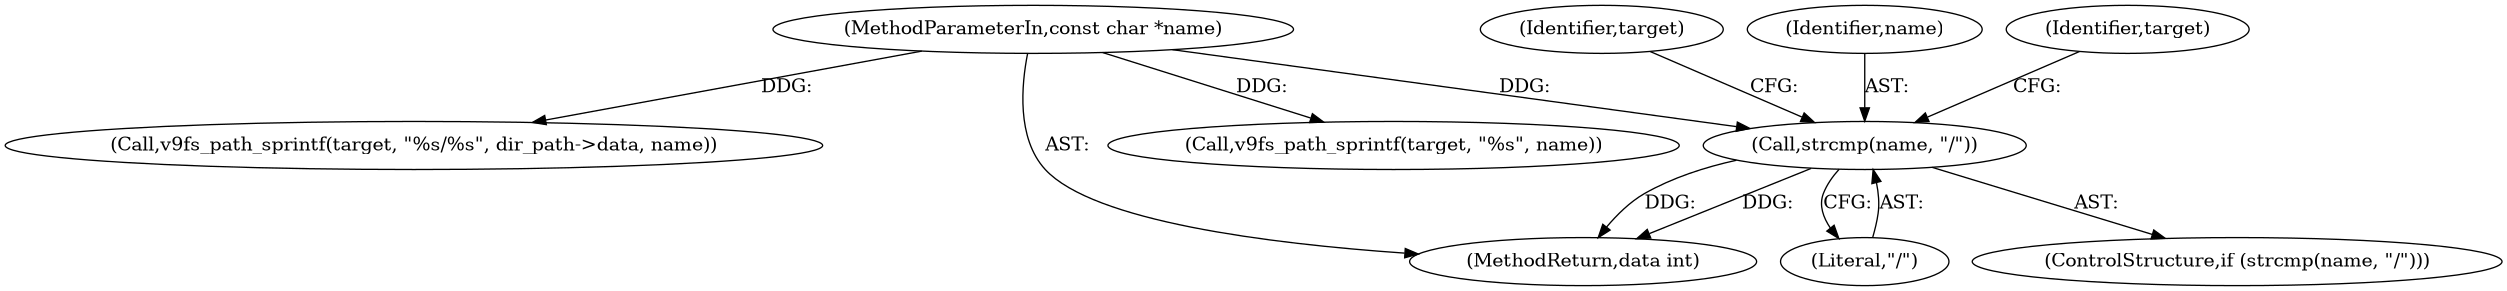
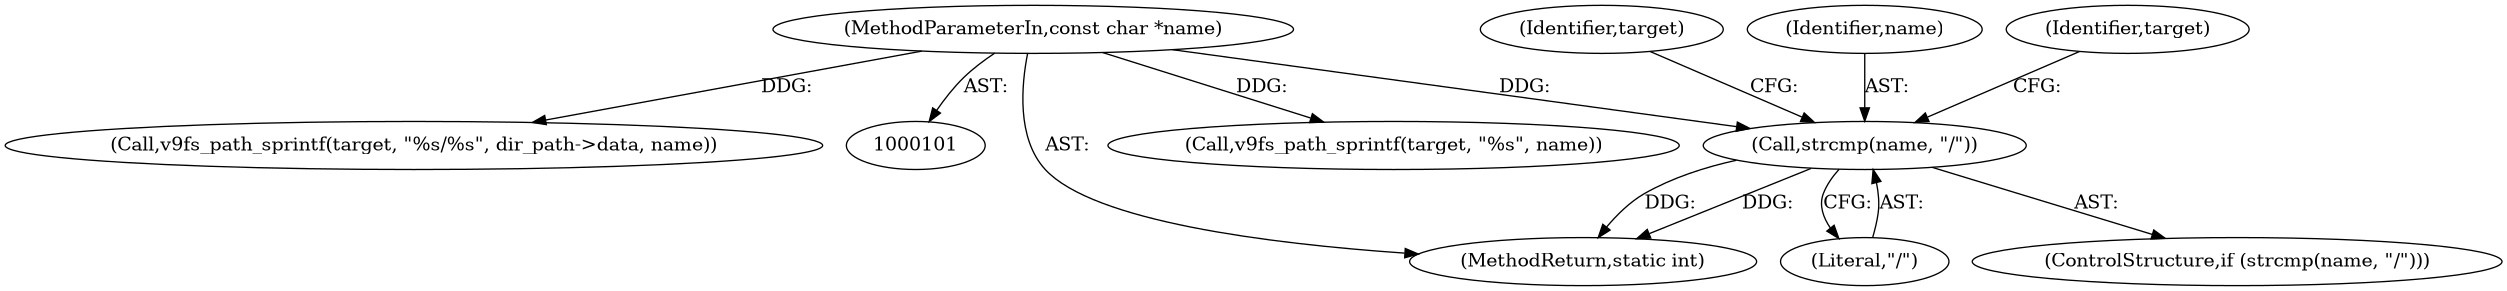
node "1000101": added
node "(MethodReturn,data int)": label "(MethodReturn,data int)" -> "(MethodReturn,static int)"
